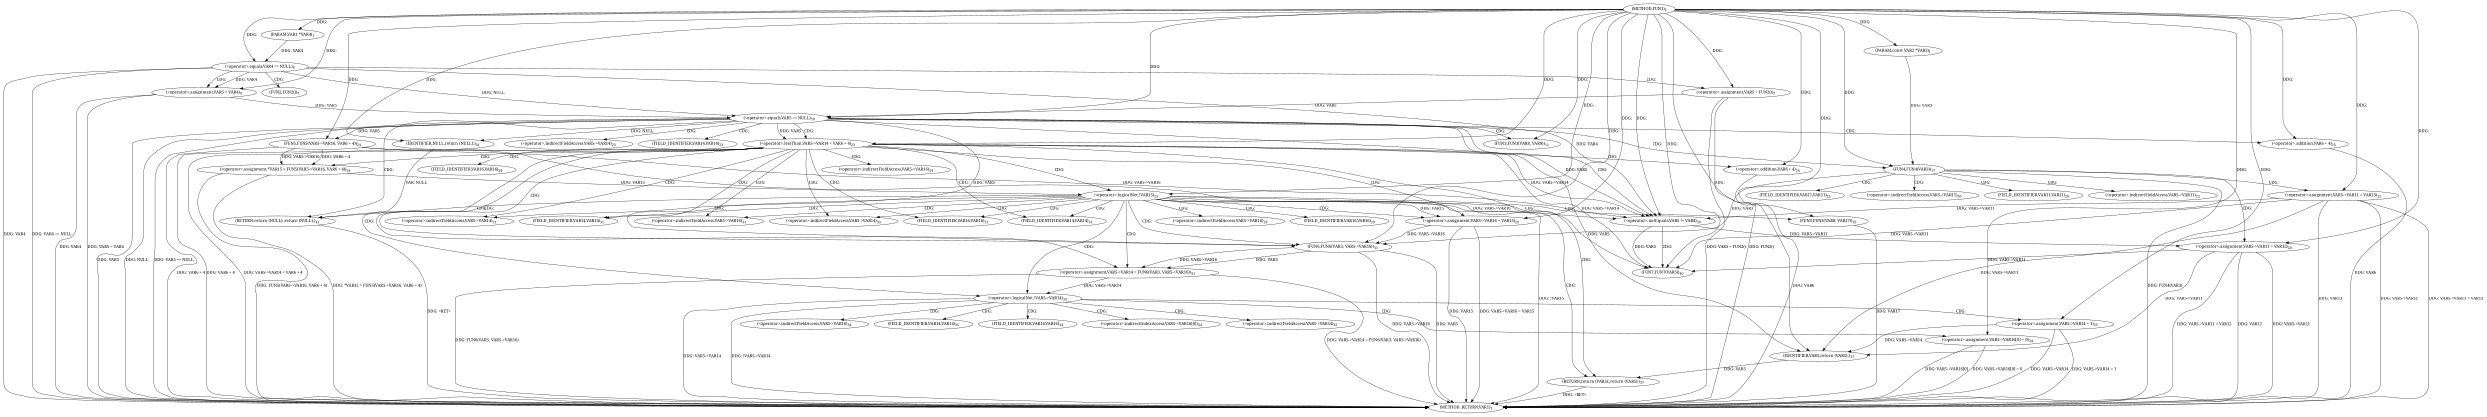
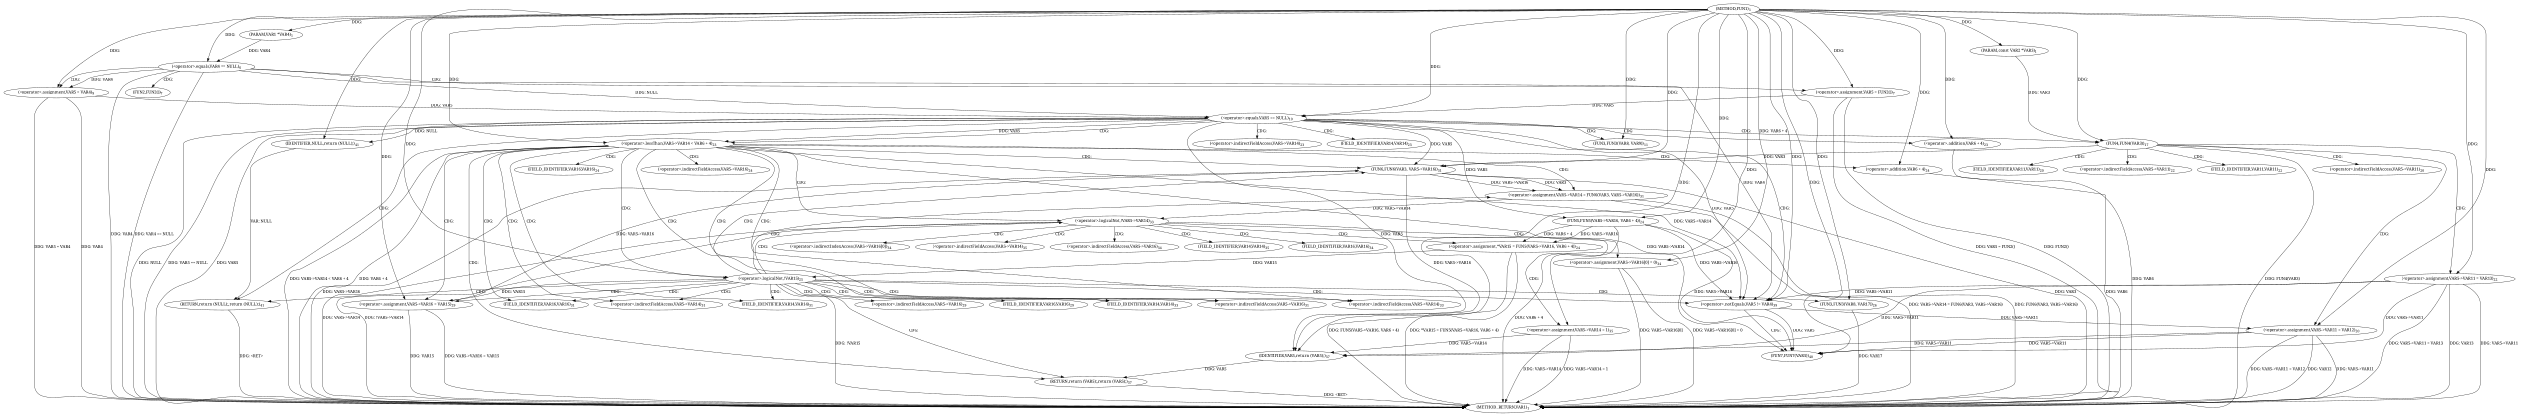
edge "(<operator>.lessThan,VAR5->VAR14 < VAR6 + 4)" -> "(<operator>.assignment,*VAR15 = FUN5(VAR5->VAR16, VAR6 + 4))": now "(<operator>.logicalNot,!VAR5->VAR14)" -> "(<operator>.assignment,*VAR15 = FUN5(VAR5->VAR16, VAR6 + 4))"
edge "(METHOD,FUN1)" -> "(<operator>.assignment,VAR5->VAR16[0] = 0)": label "DDG: " -> "DDG: VAR6 + 4"
edge "(FUN6,FUN6(VAR3, VAR5->VAR16))" -> "(IDENTIFIER,VAR5,return (VAR5);)": added, label "DDG: VAR5->VAR16"
